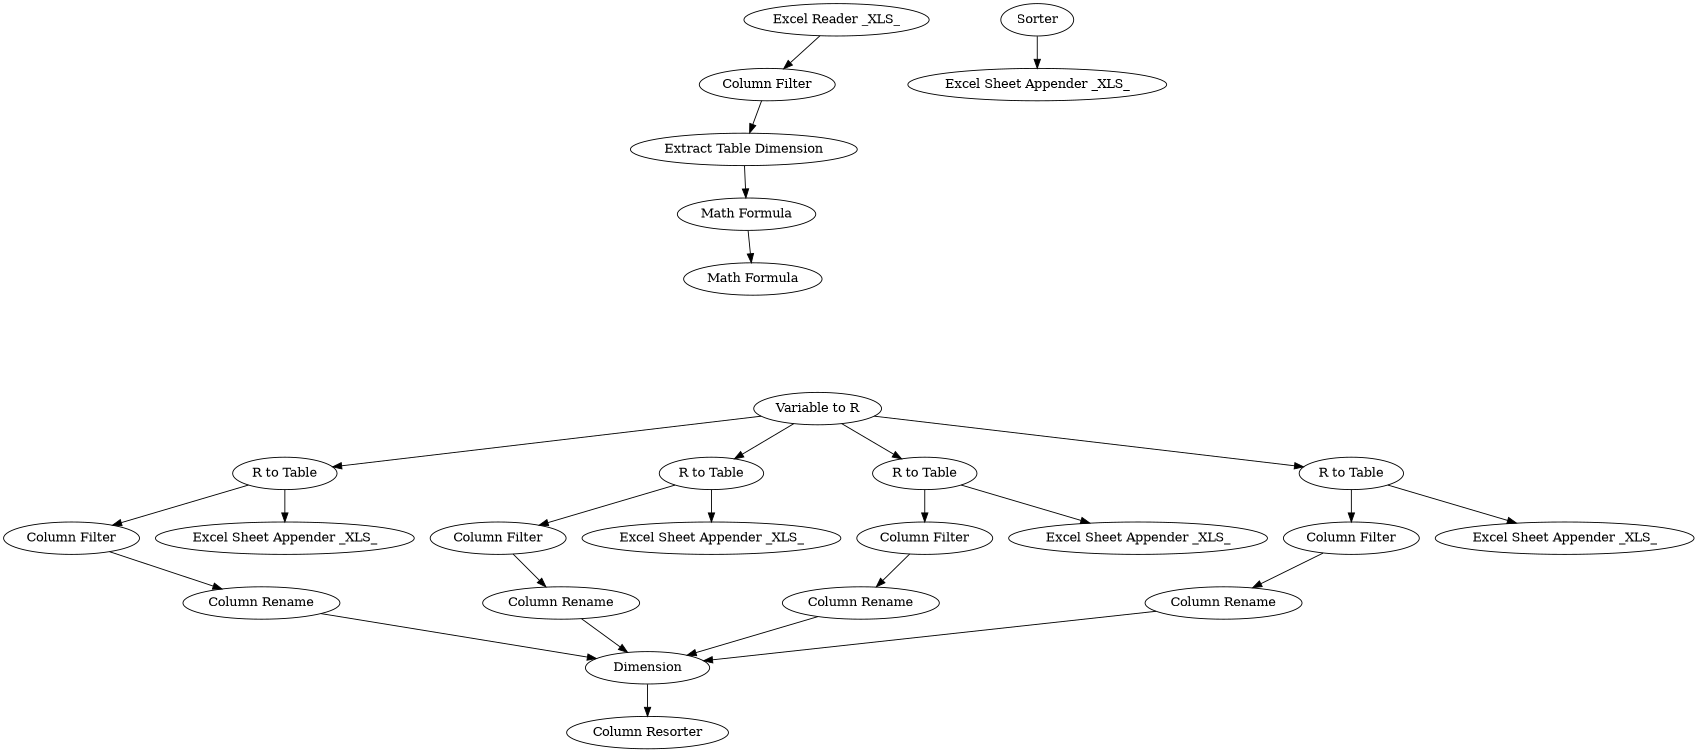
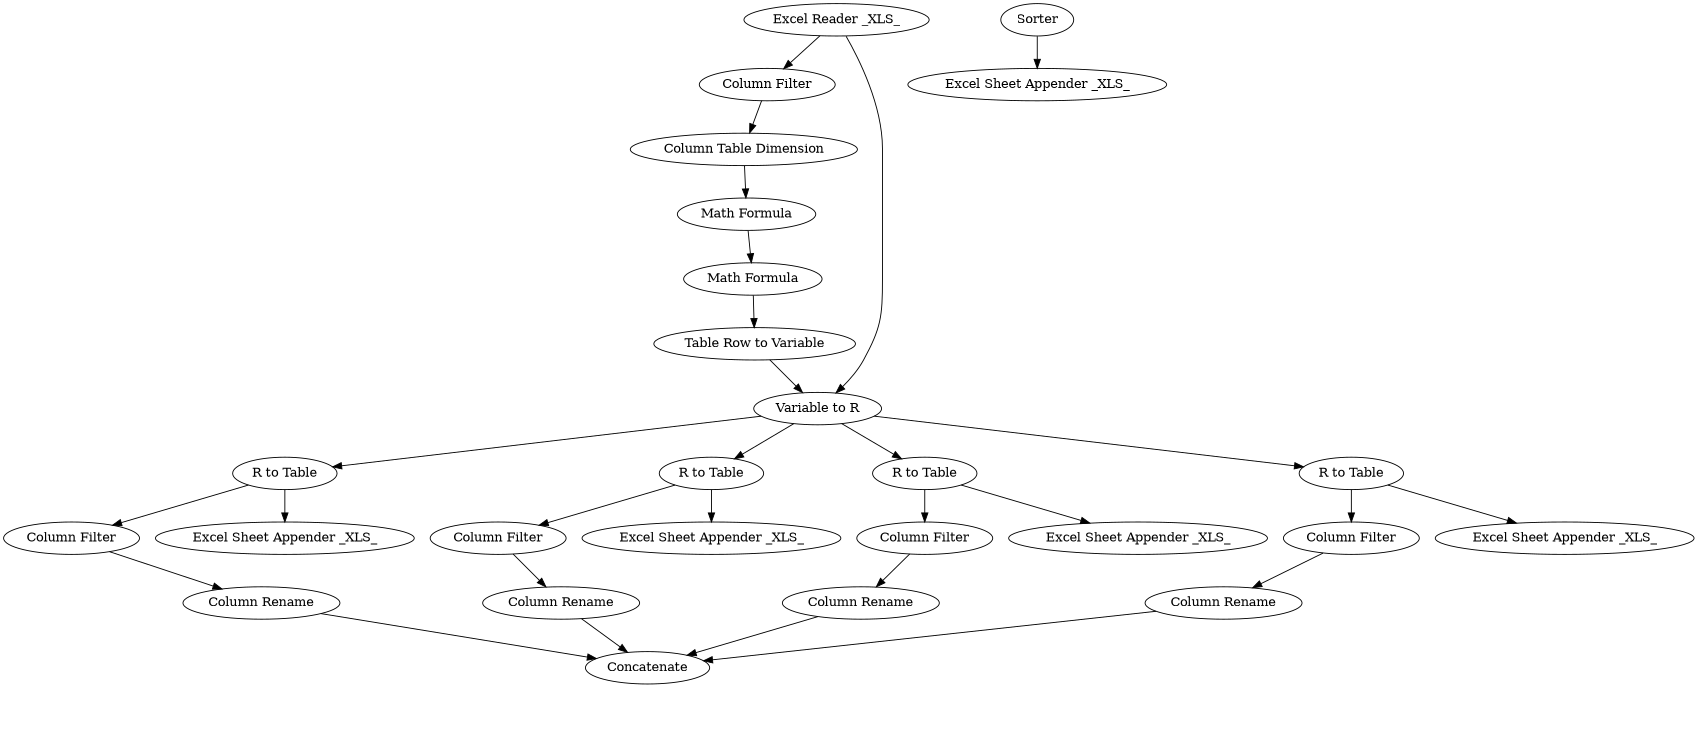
node "Extract Table Dimension": label "Extract Table Dimension" -> "Column Table Dimension"
edge "Excel Reader _XLS_" -> "Variable to R": added
node "Table Row to Variable": added
node "Dimension": label "Dimension" -> "Concatenate"
node "Column Resorter": removed
